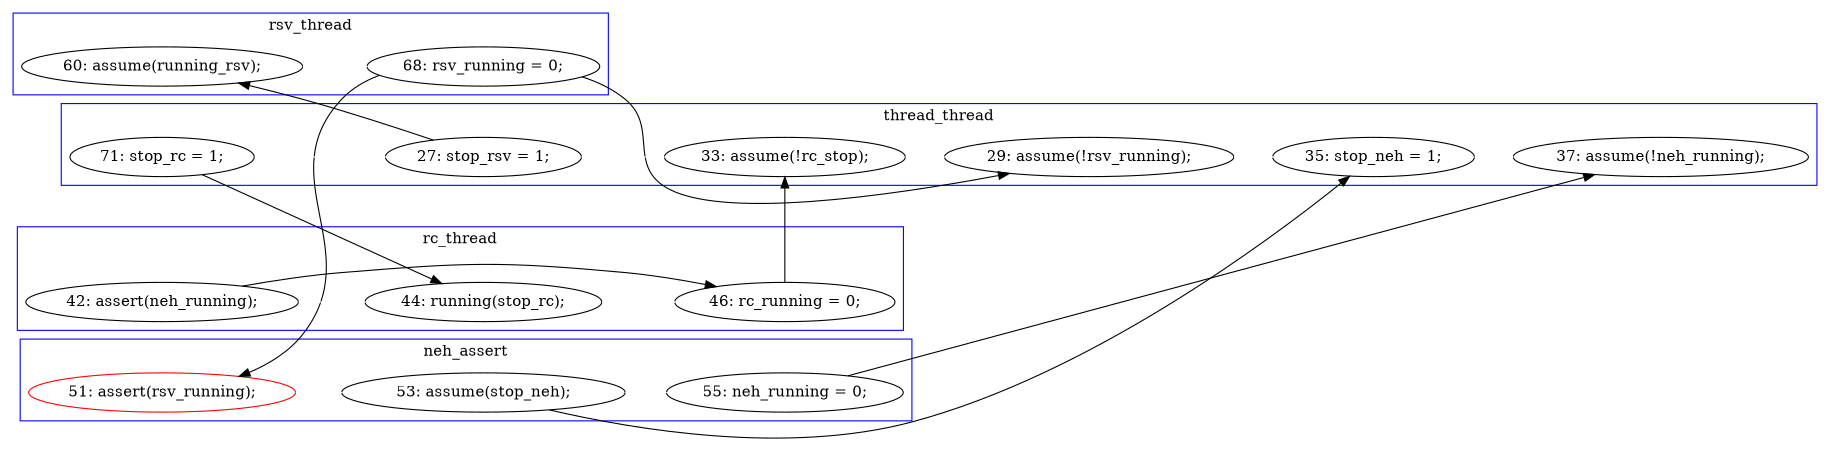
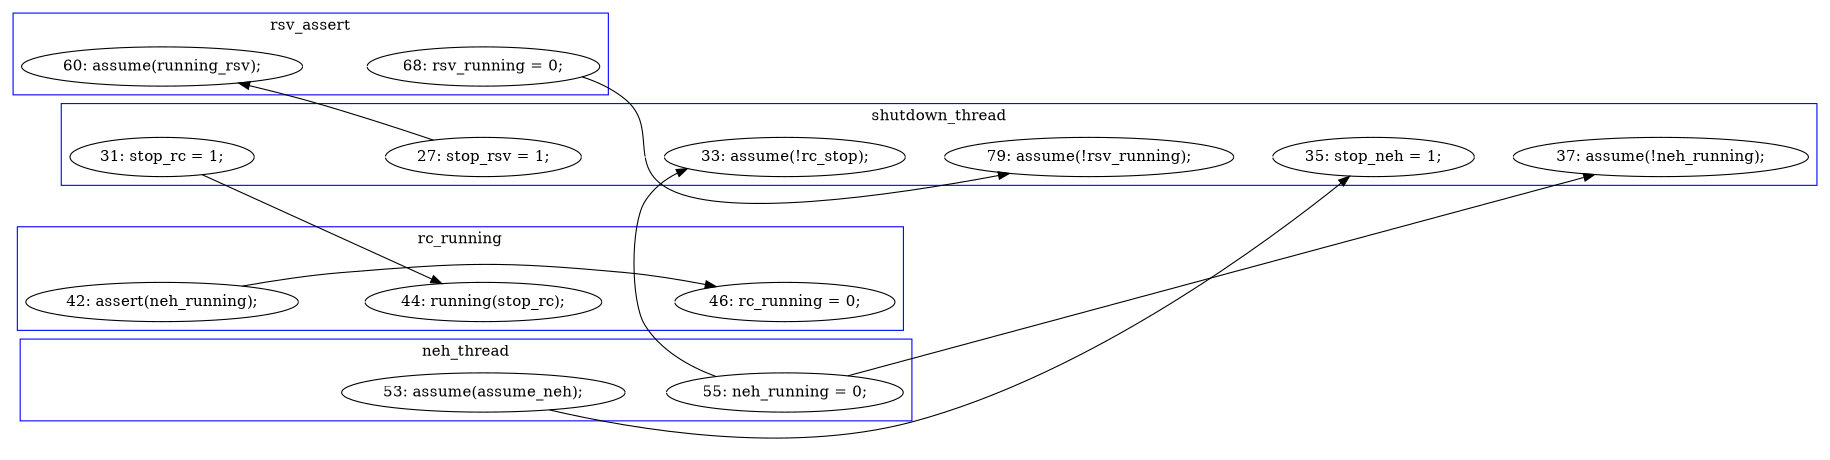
cluster "rsv_thread": label "rsv_thread" -> "rsv_assert"
cluster "thread_thread": label "thread_thread" -> "shutdown_thread"
node "71: stop_rc = 1;": label "71: stop_rc = 1;" -> "31: stop_rc = 1;"
node "29: assume(!rsv_running);": label "29: assume(!rsv_running);" -> "79: assume(!rsv_running);"
edge "46: rc_running = 0;" -> "33: assume(!rc_stop);": now "55: neh_running = 0;" -> "33: assume(!rc_stop);"
cluster "rc_thread": label "rc_thread" -> "rc_running"
cluster "neh_assert": label "neh_assert" -> "neh_thread"
node "51: assert(rsv_running);": removed
node "53: assume(stop_neh);": label "53: assume(stop_neh);" -> "53: assume(assume_neh);"
